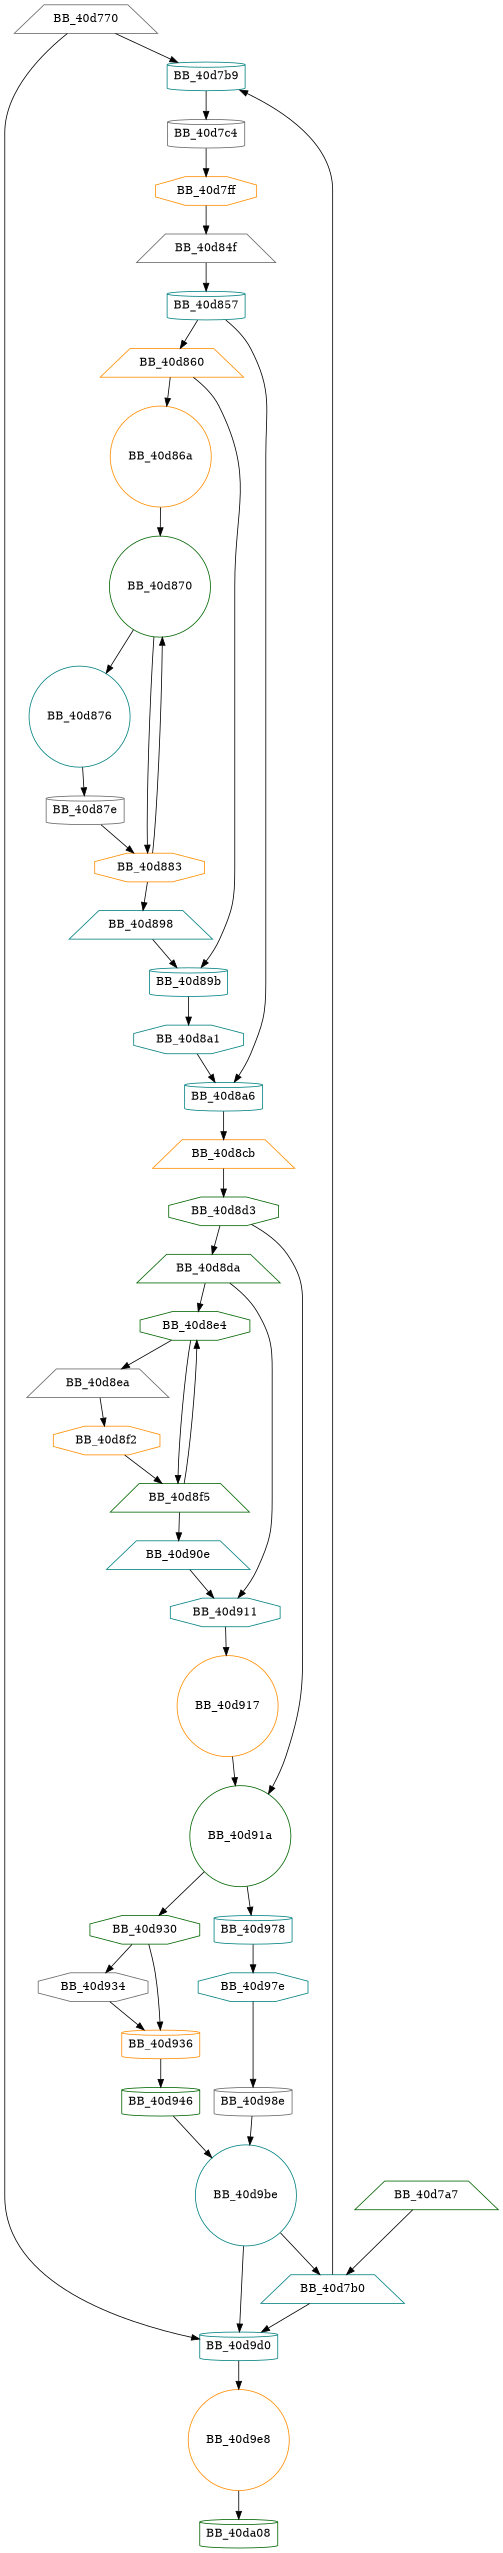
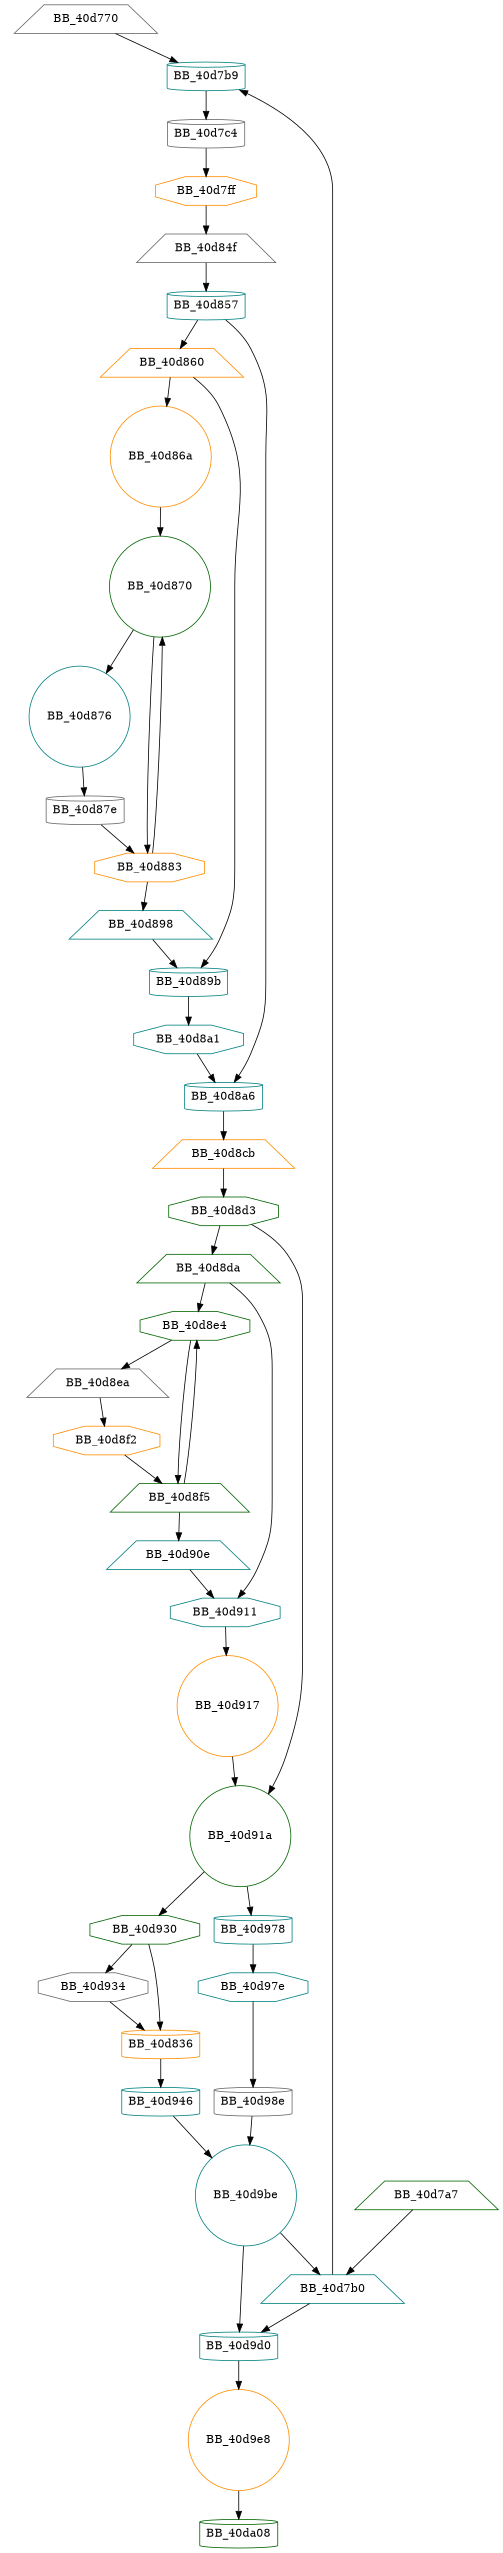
edge "BB_40d770" -> "BB_40d9d0": removed
node "BB_40d936": label "BB_40d936" -> "BB_40d836"
node "BB_40d946": color darkgreen -> teal
